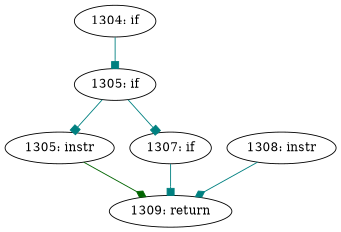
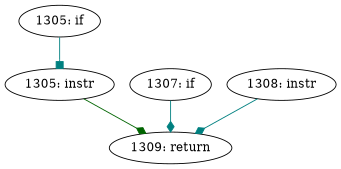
node "1304: if": removed
edge "1305: if" -> "1307: if": removed
edge "1307: if" -> "1309: return": arrowhead box -> diamond
